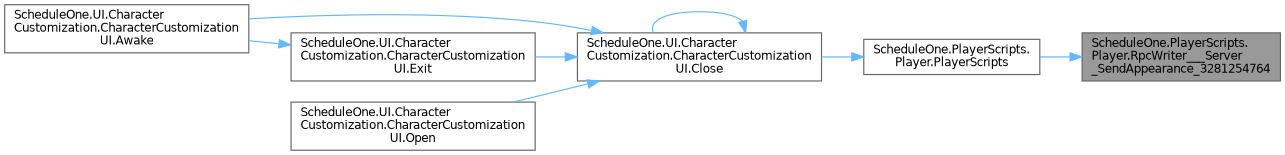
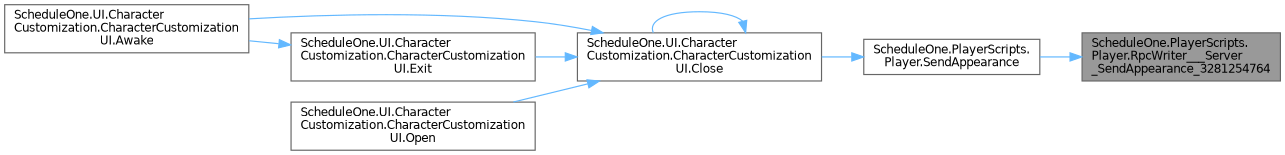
node "ScheduleOne.PlayerScripts. Player.PlayerScripts": label "ScheduleOne.PlayerScripts. Player.PlayerScripts" -> "ScheduleOne.PlayerScripts. Player.SendAppearance"
